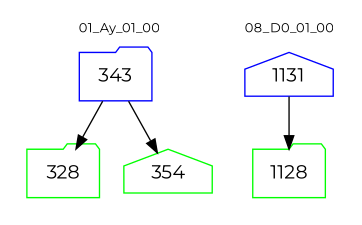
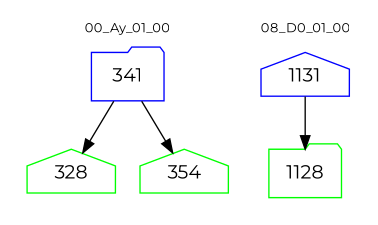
cluster "01_Ay_01_00": label "01_Ay_01_00" -> "00_Ay_01_00"
node "343": label "343" -> "341"
node "328": shape folder -> house
